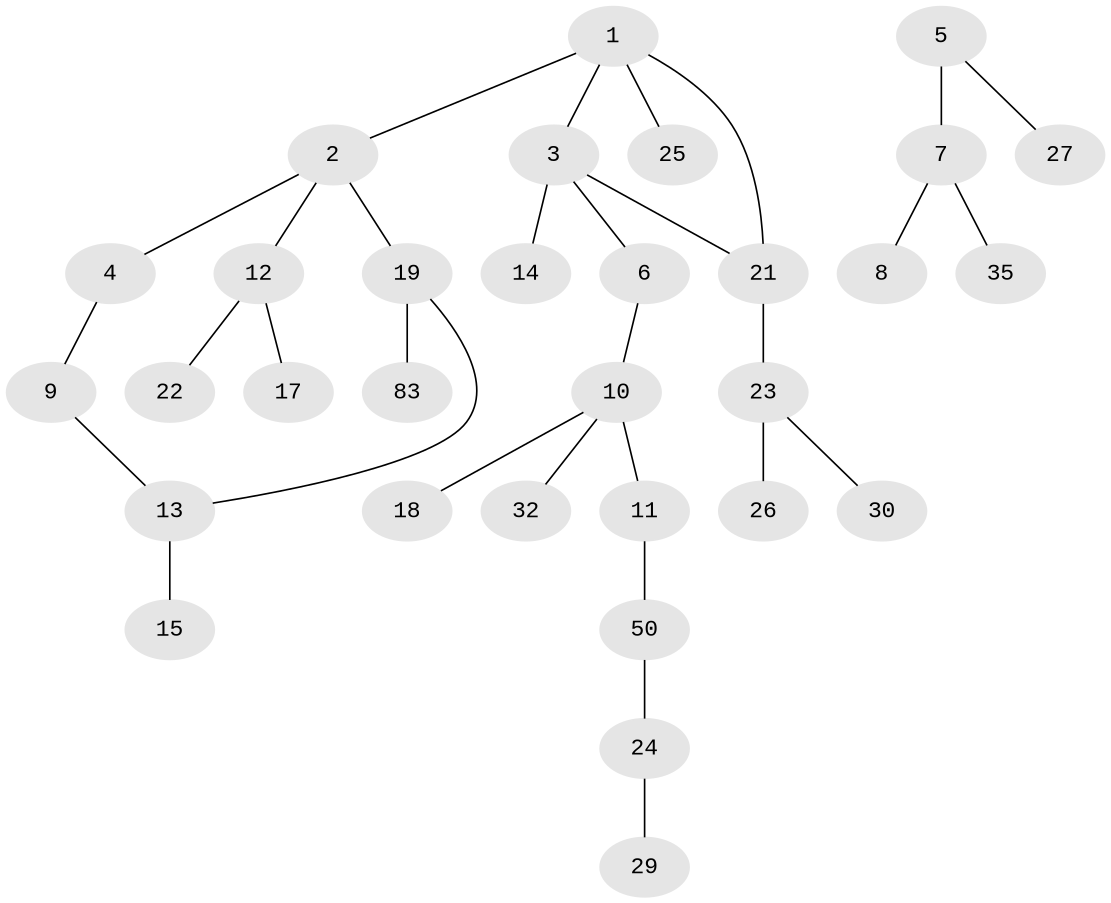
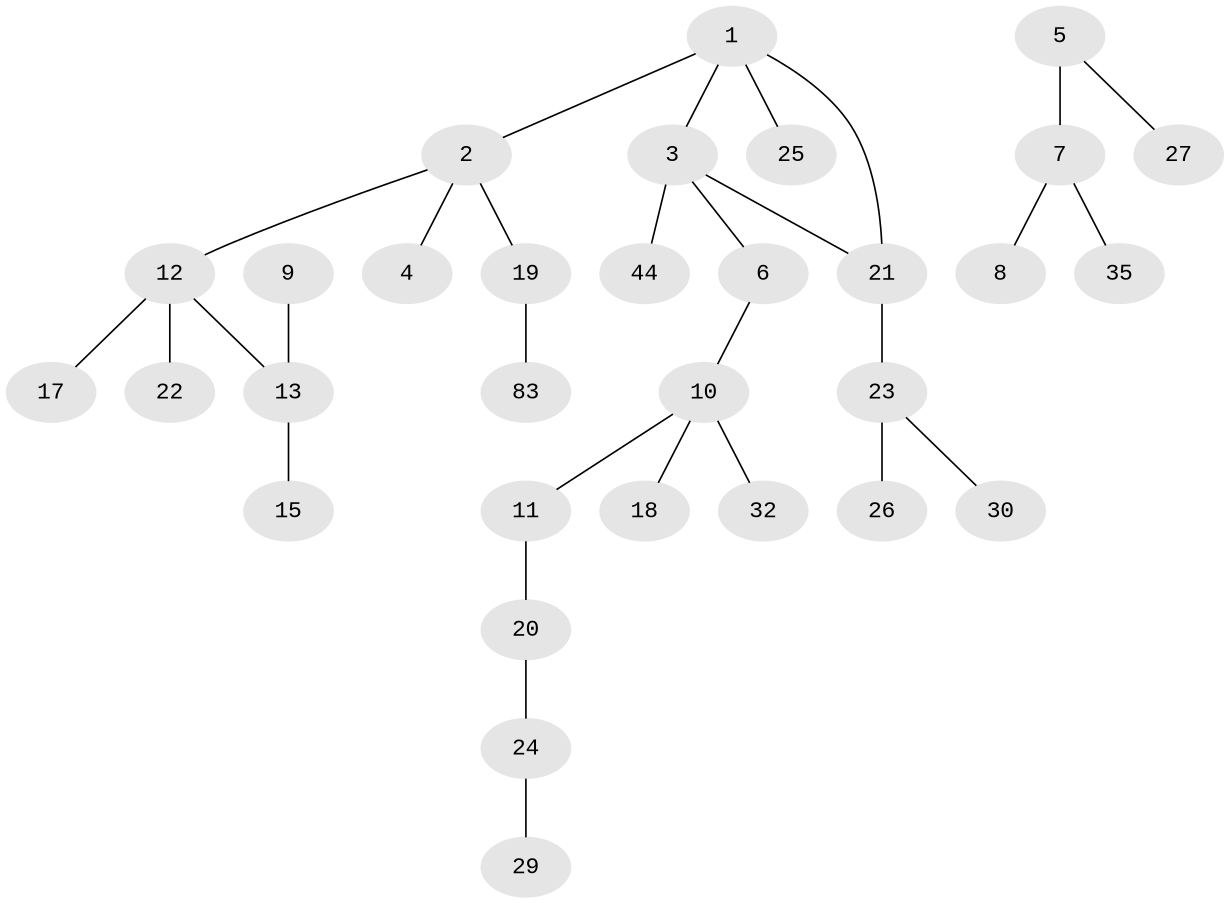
node "14": label "14" -> "44"
edge "4" -- "9": removed
edge "19" -- "13": now "12" -- "13"
node "50": label "50" -> "20"
